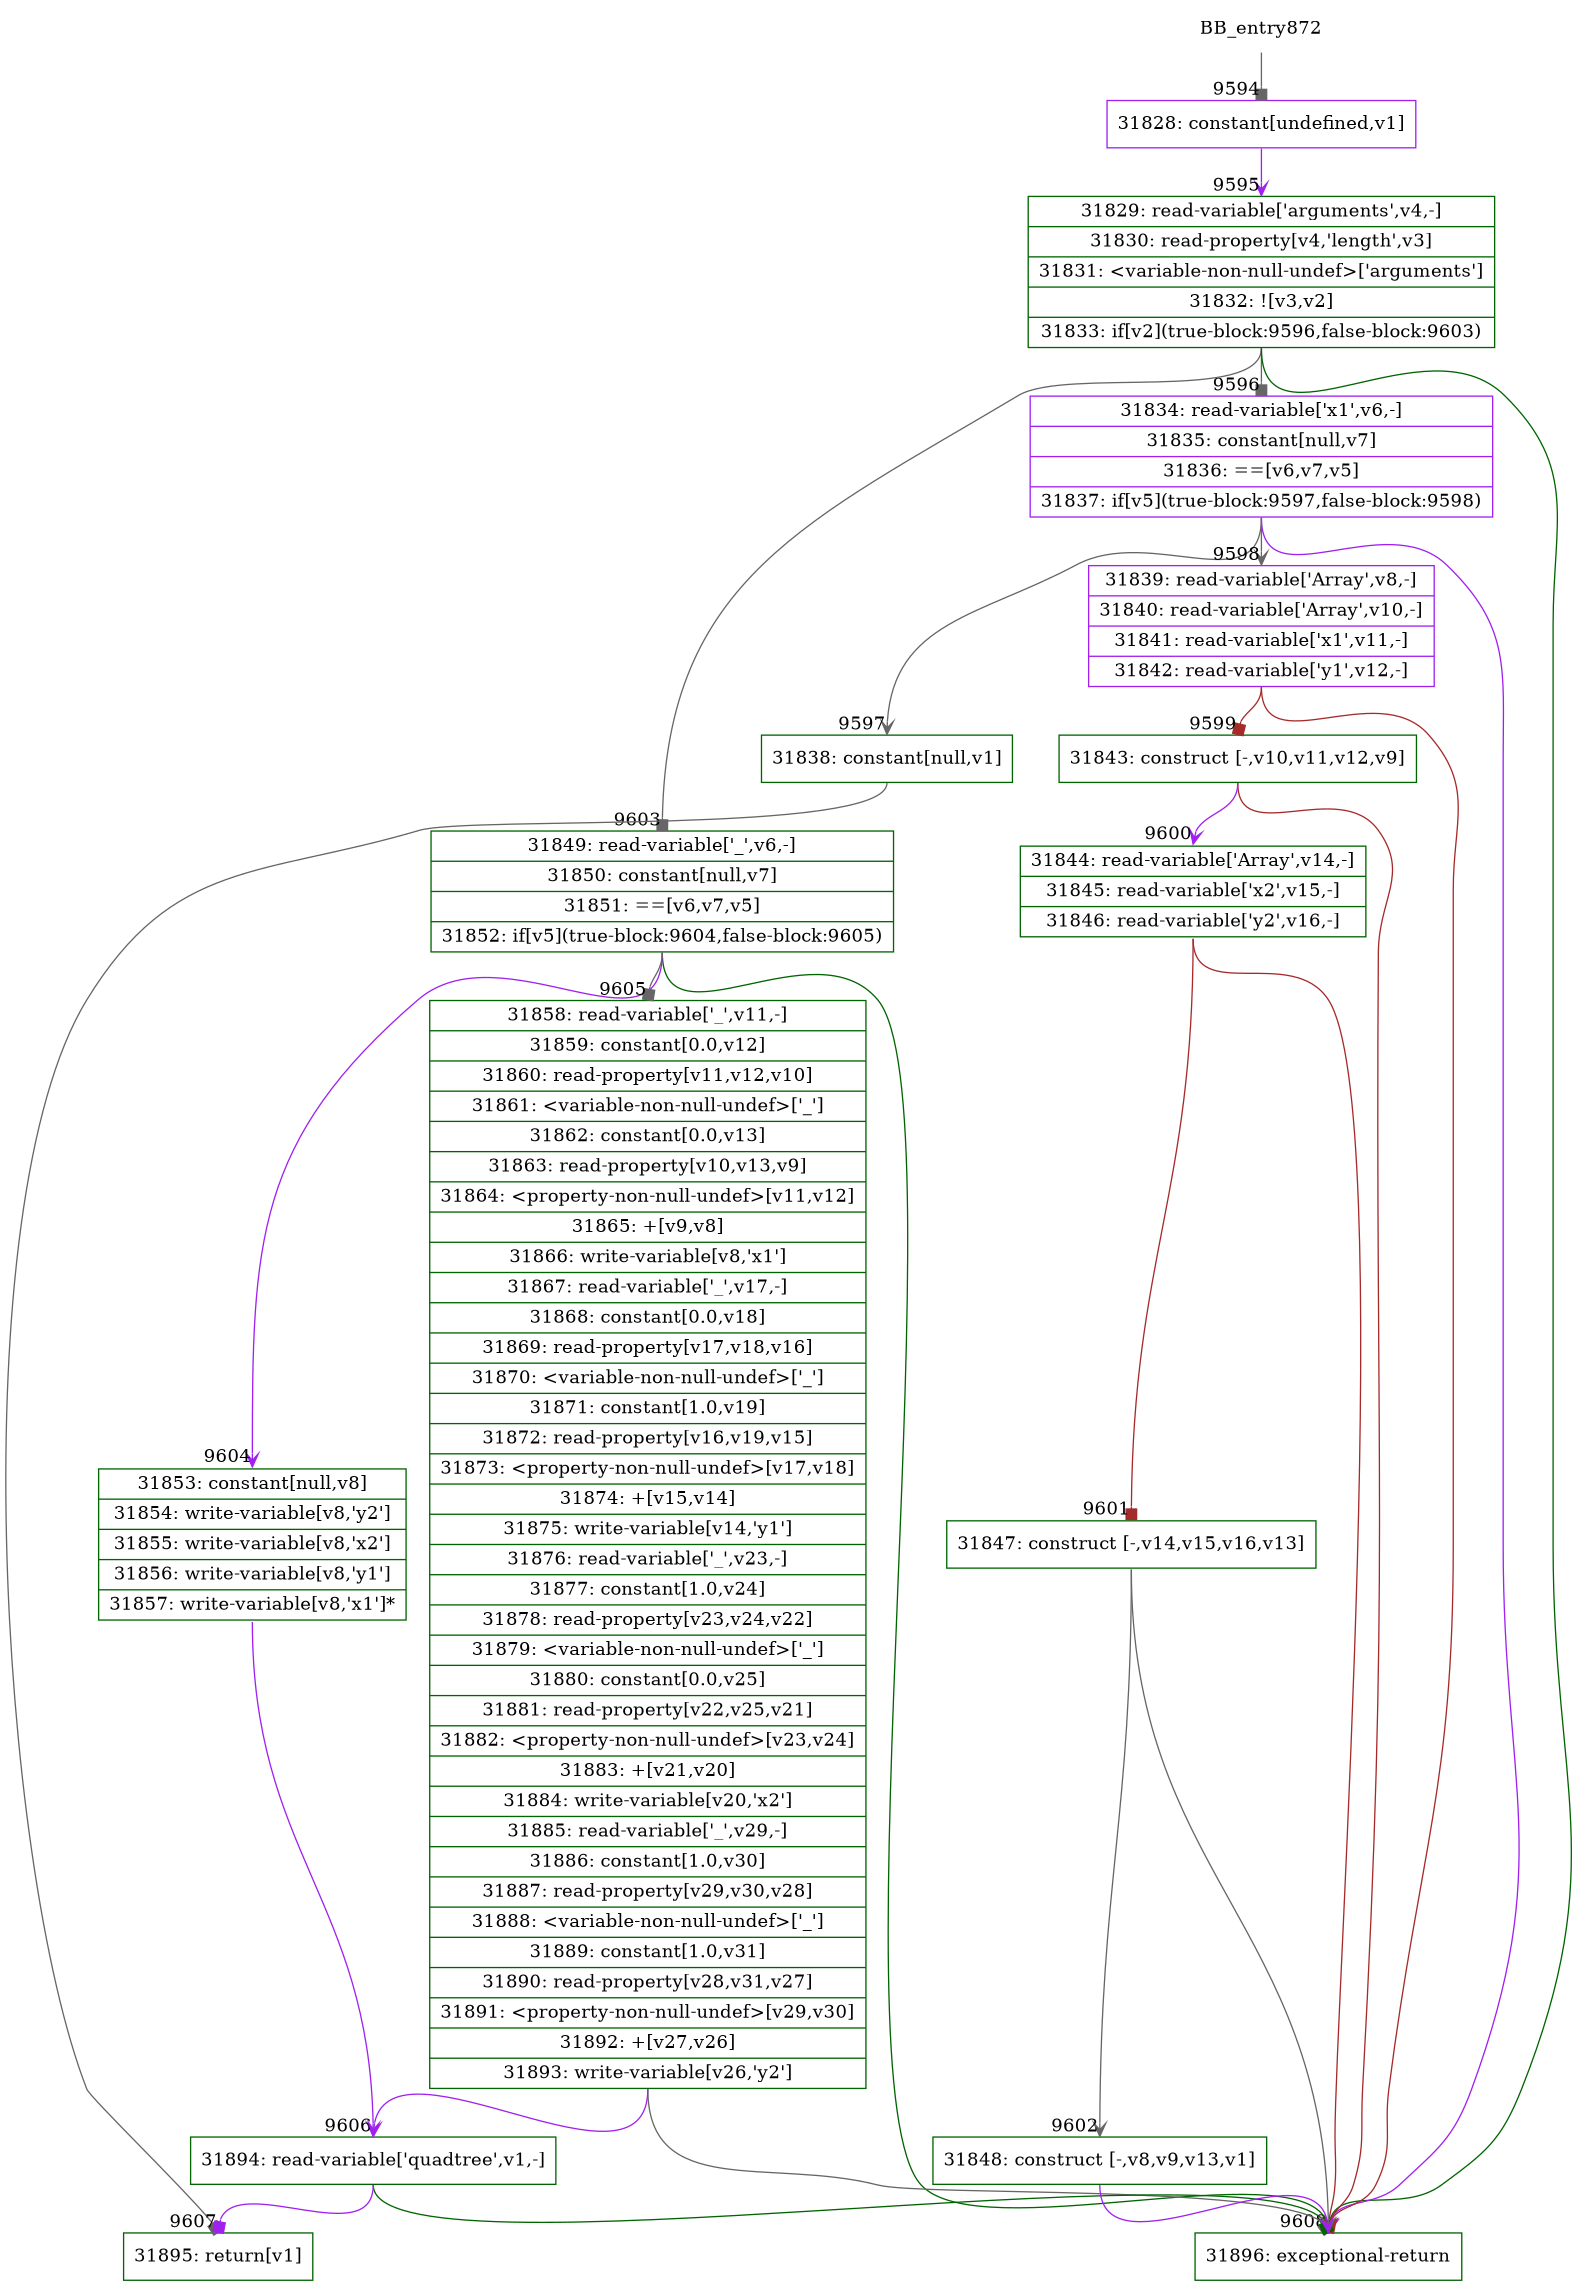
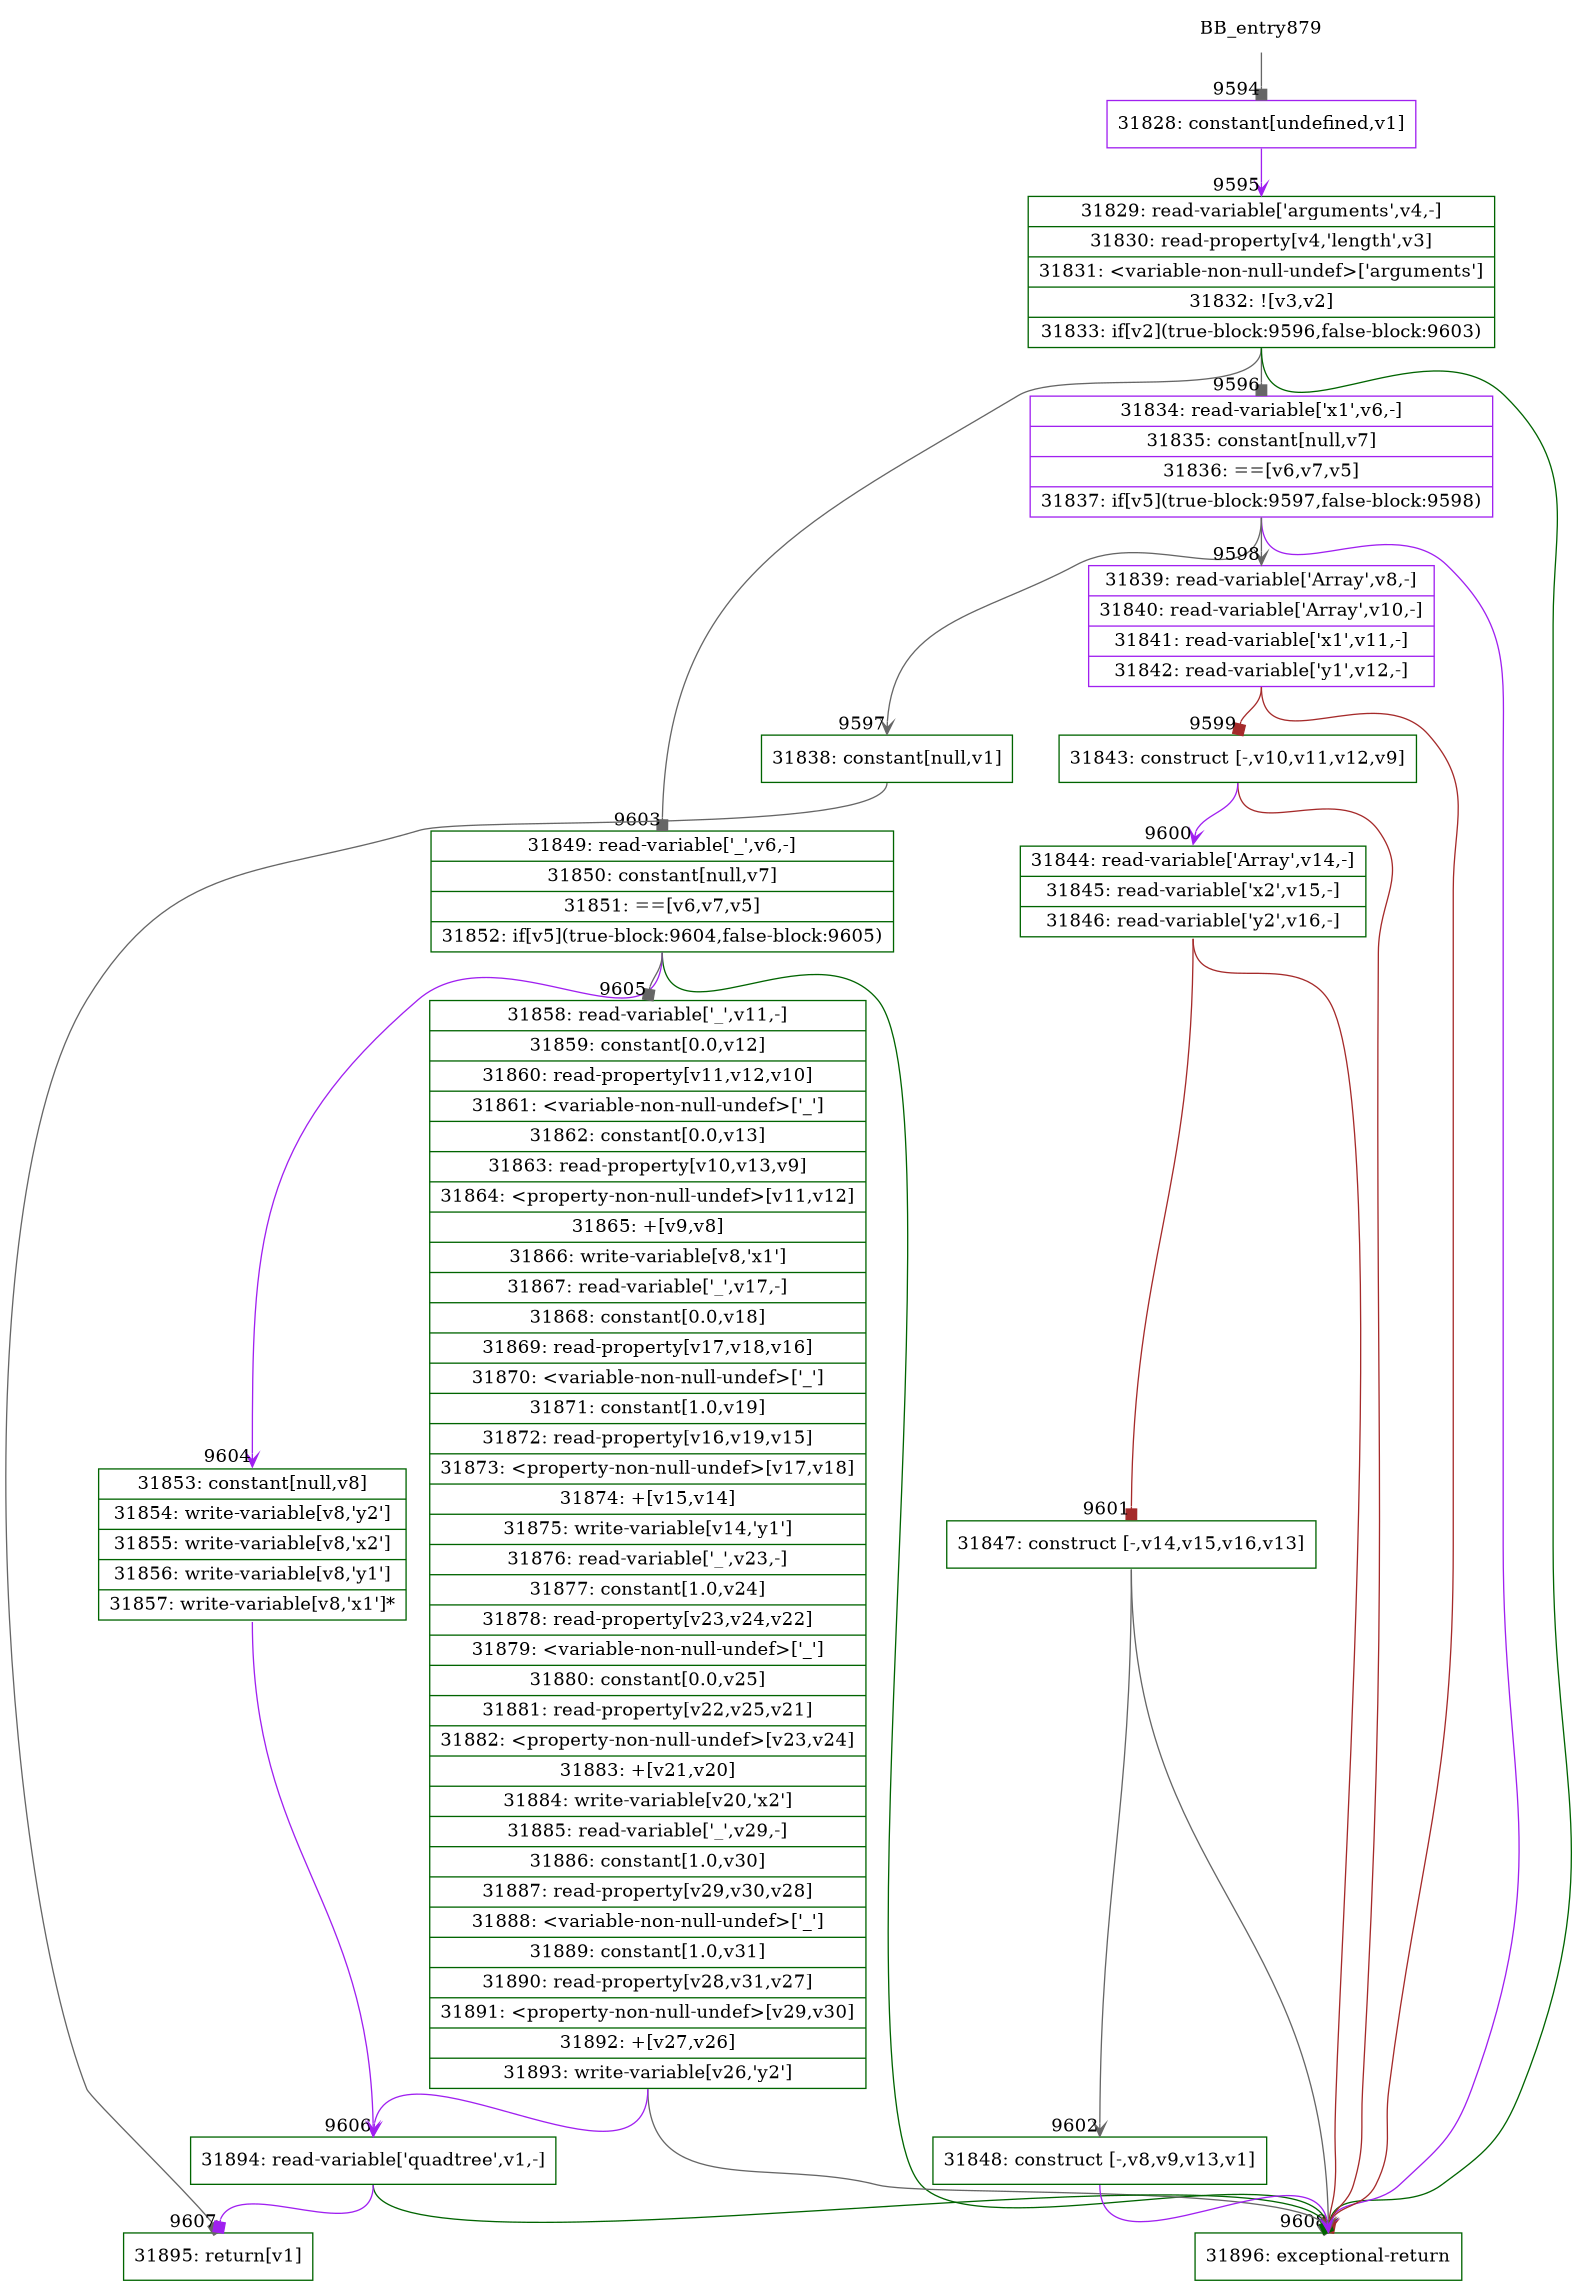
node "BB_entry872": label "BB_entry872" -> "BB_entry879"
